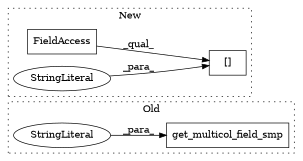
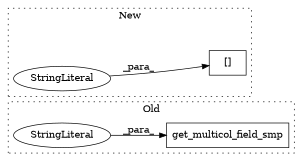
node "FieldAccess": removed
